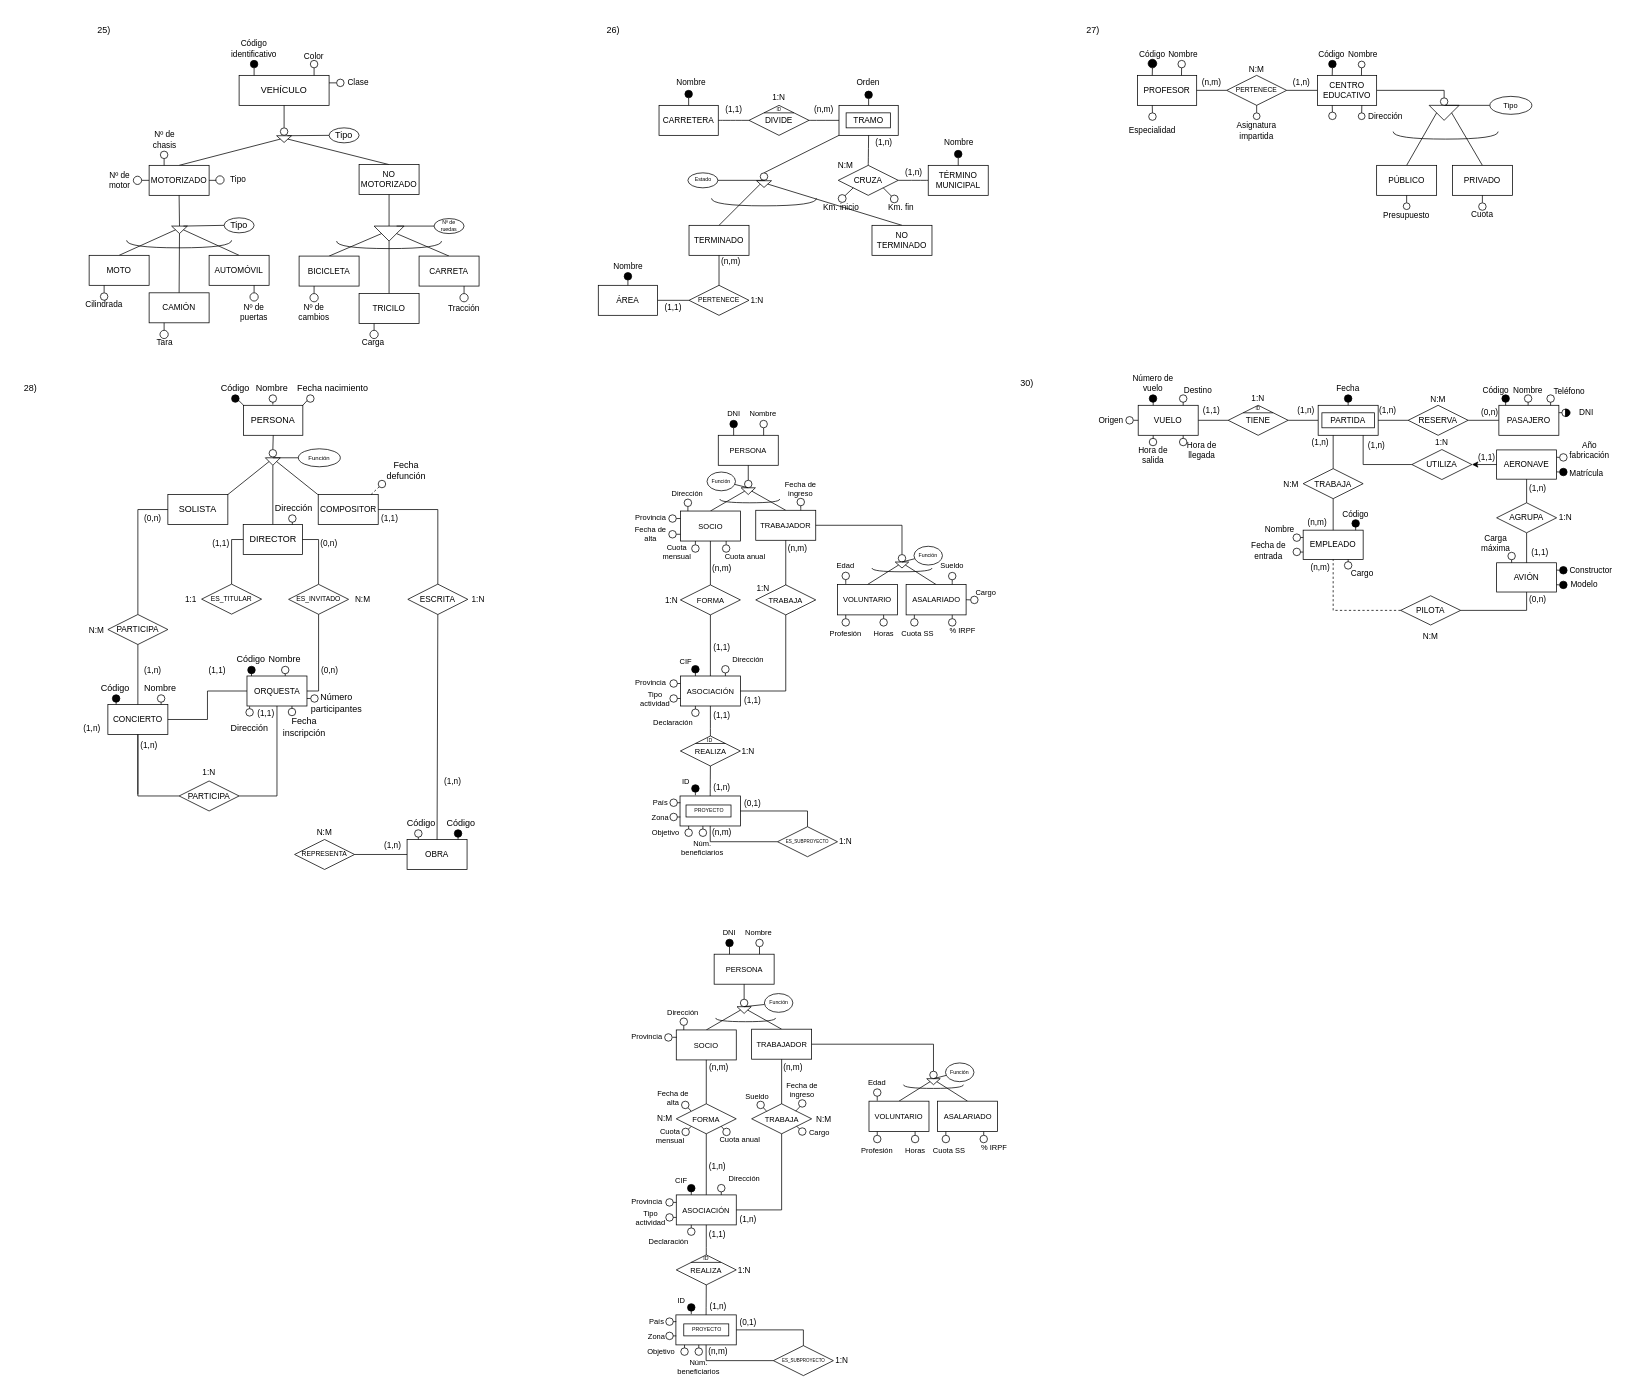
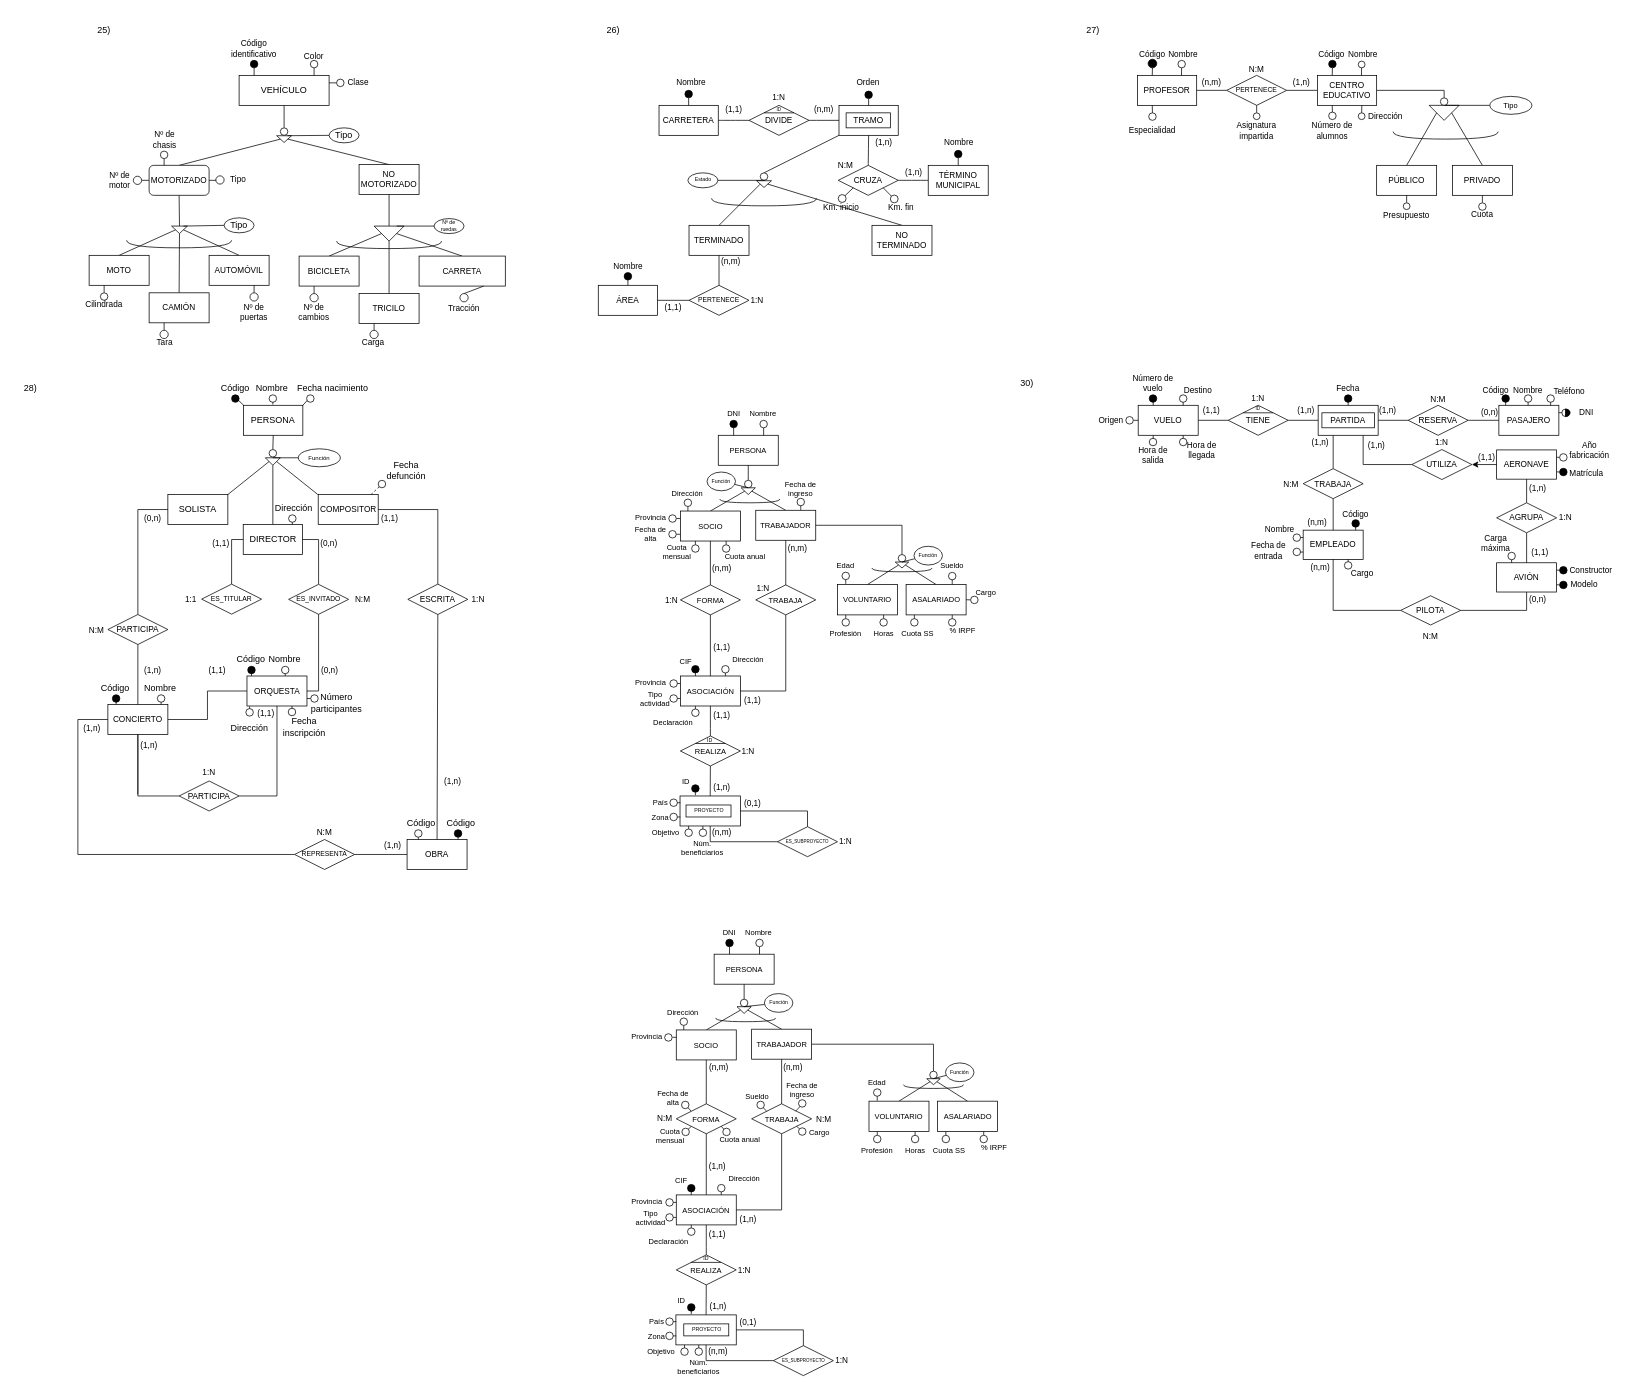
node "Número de alumnos": added
node "MOTORIZADO": shape rectangle -> rounded rectangle
node "CARRETA": size 60x30 -> 86x30
edge "EMPLEADO" -- "PILOTA": style dashed -> solid
edge "CONCIERTO" -- "REPRESENTA": added
